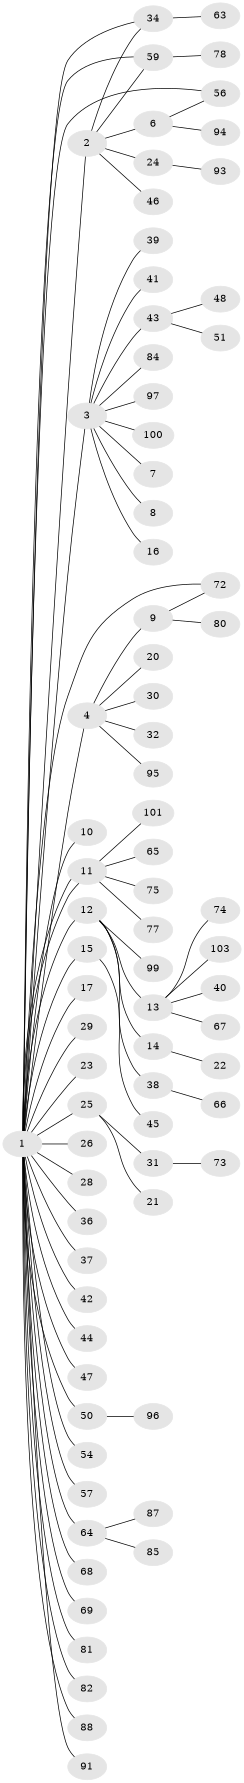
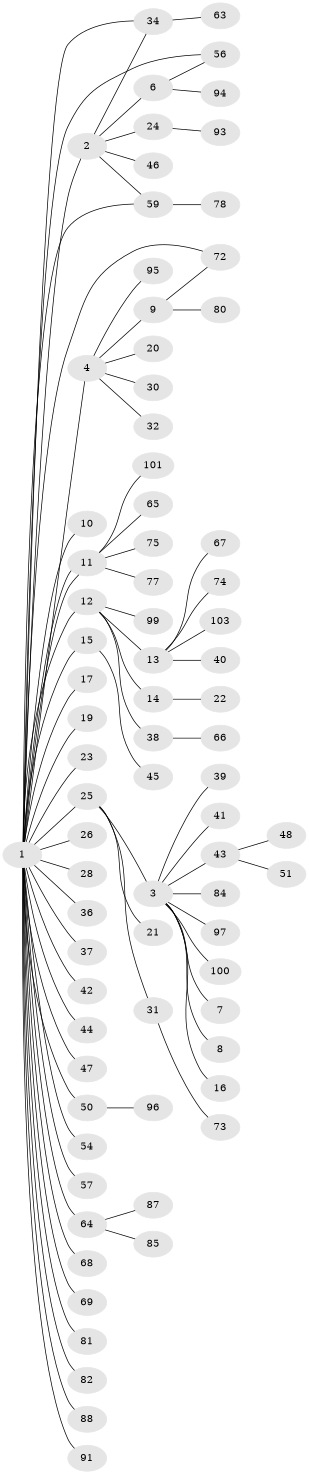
edge "3" -- "1": now "3" -- "25"
node "29": label "29" -> "19"
